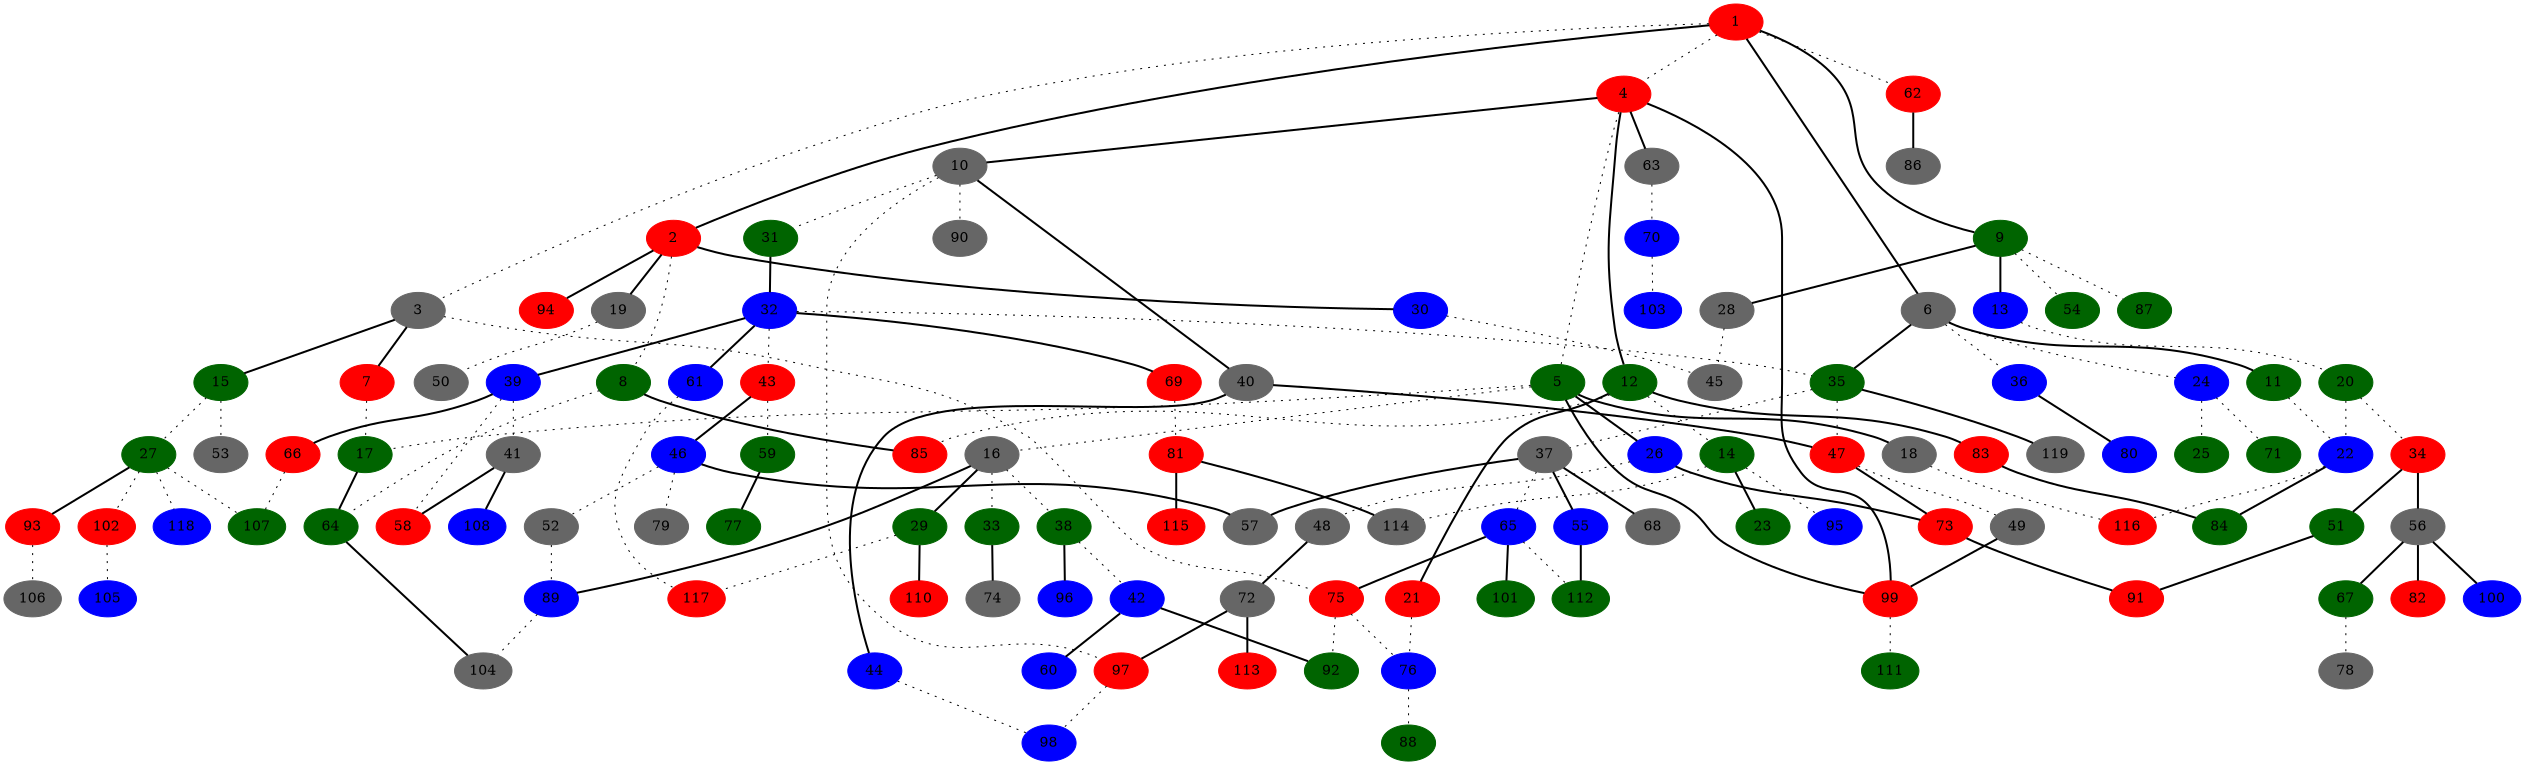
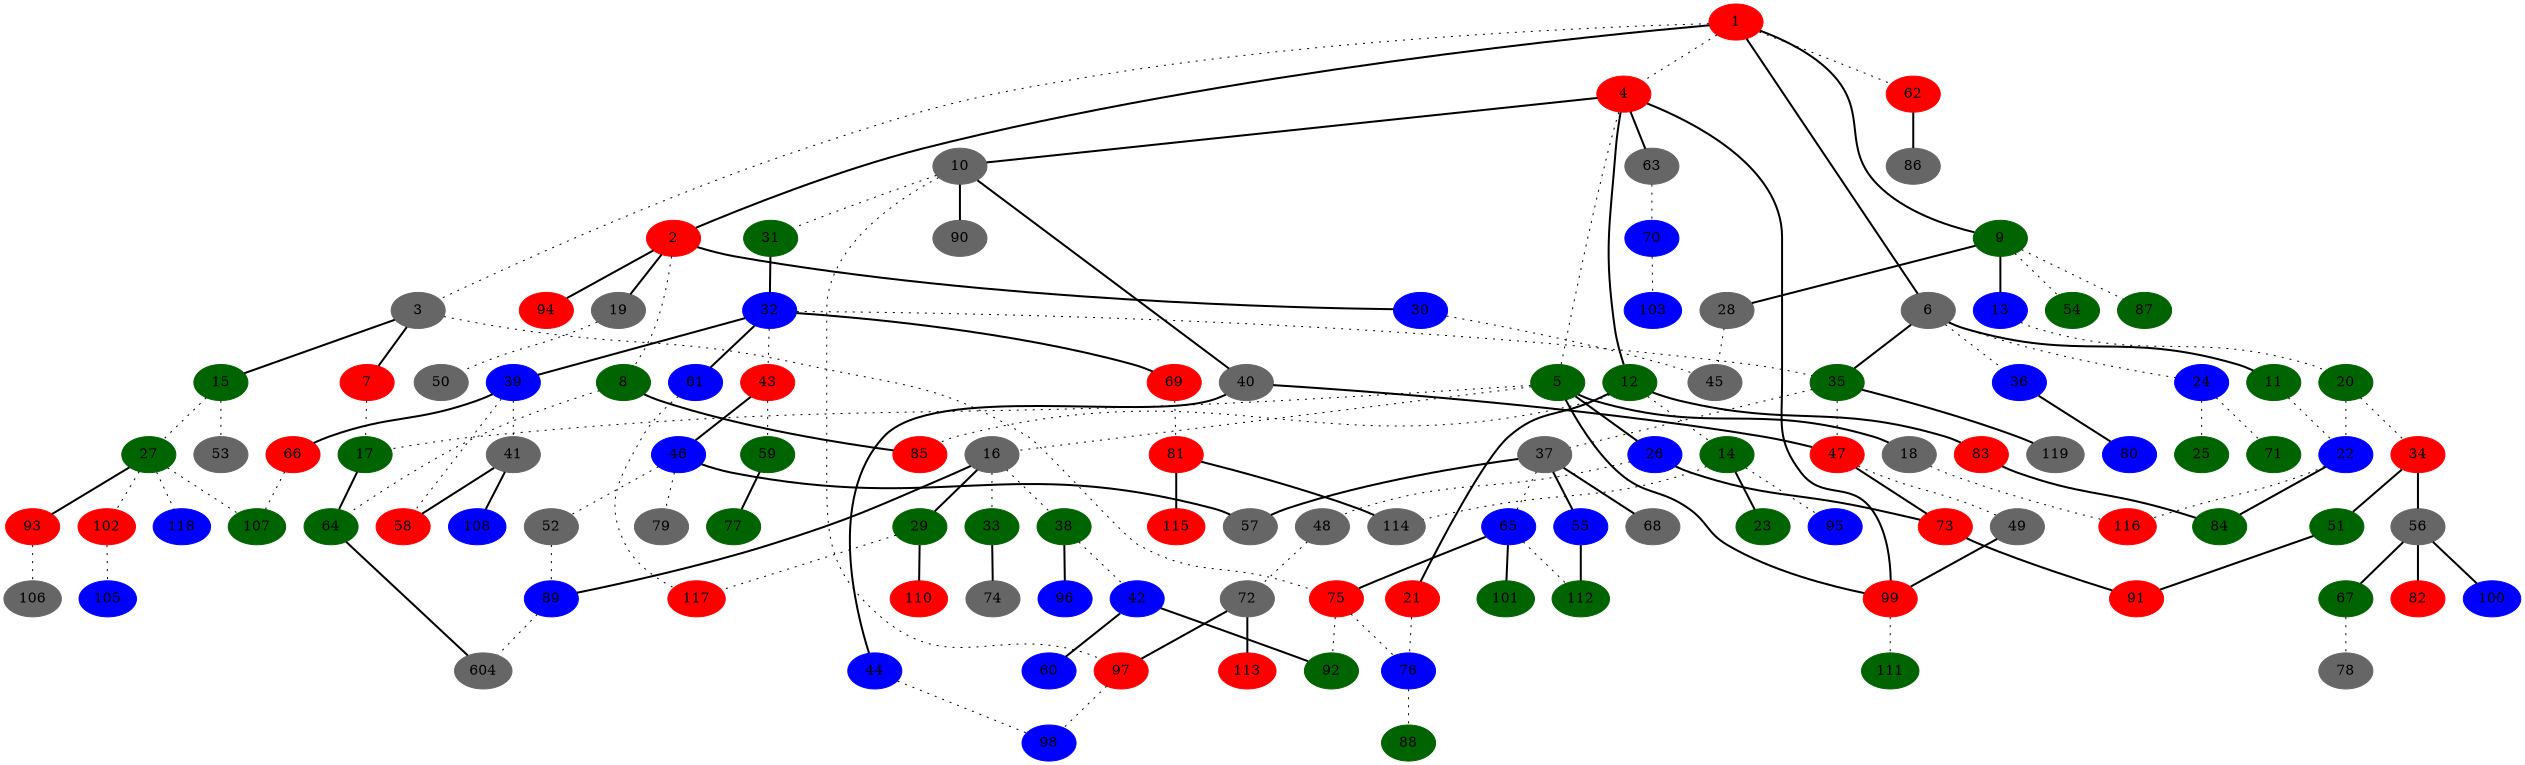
edge "10" -- "90": style dotted -> bold
edge "48" -- "72": style bold -> dotted
node "104": label "104" -> "604"
